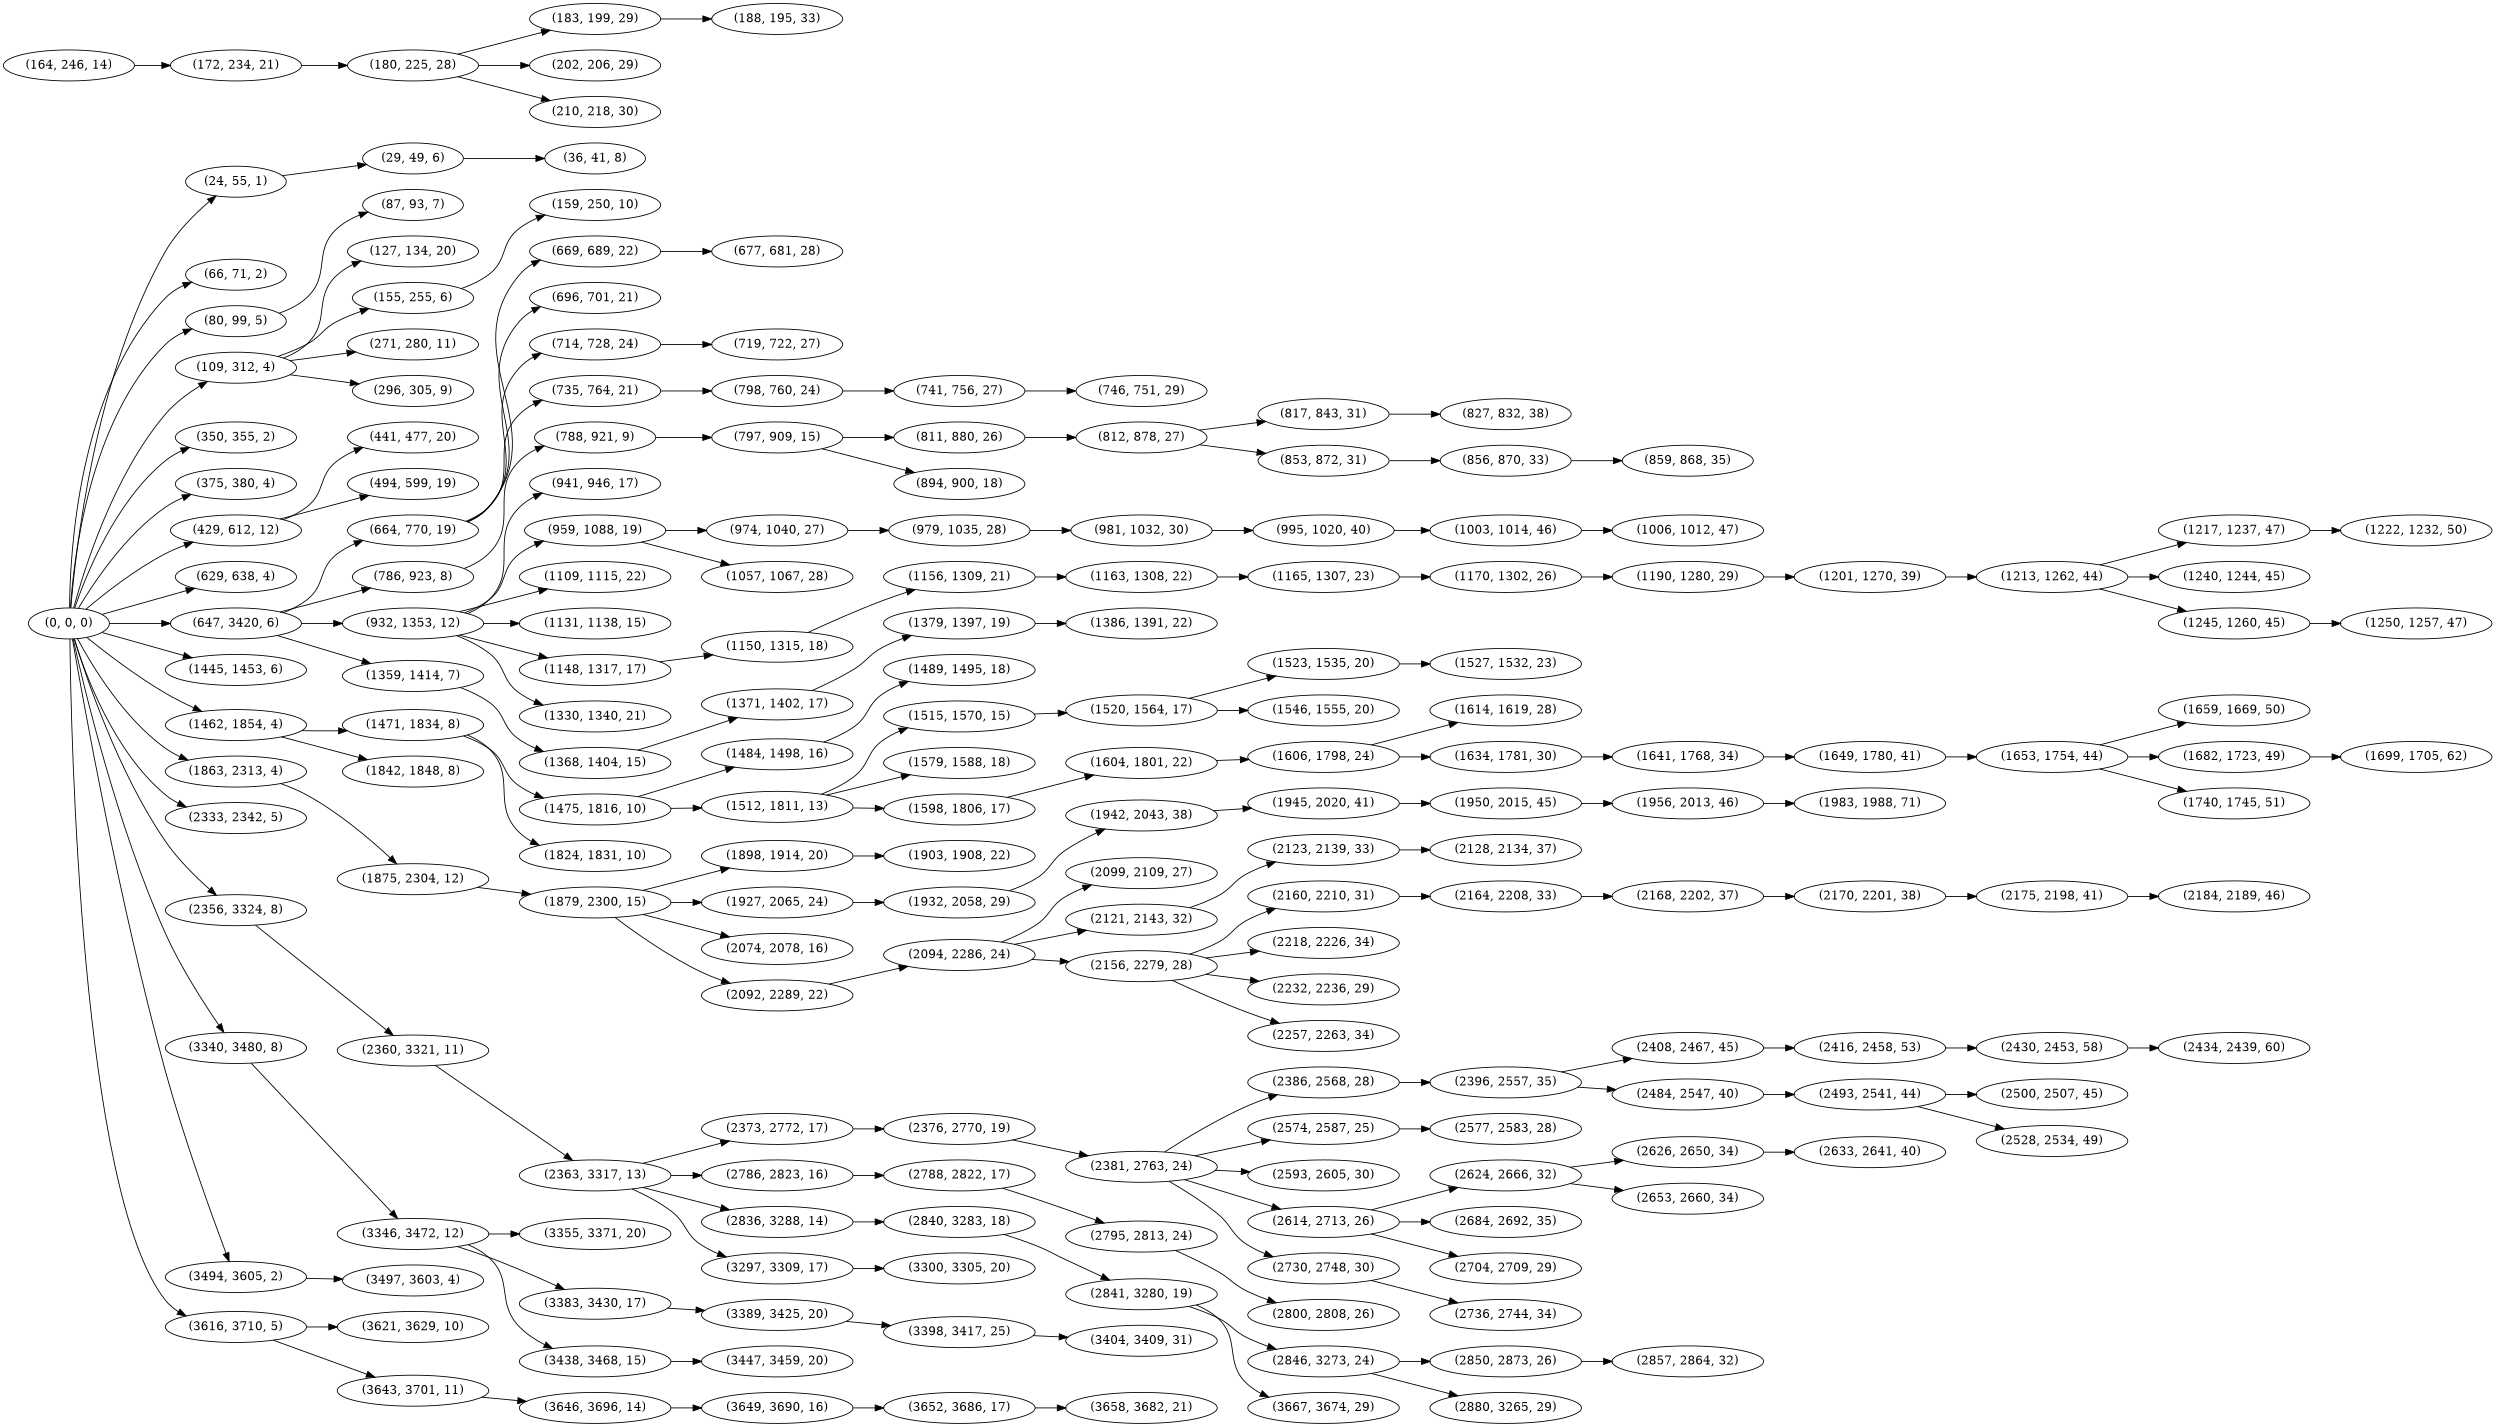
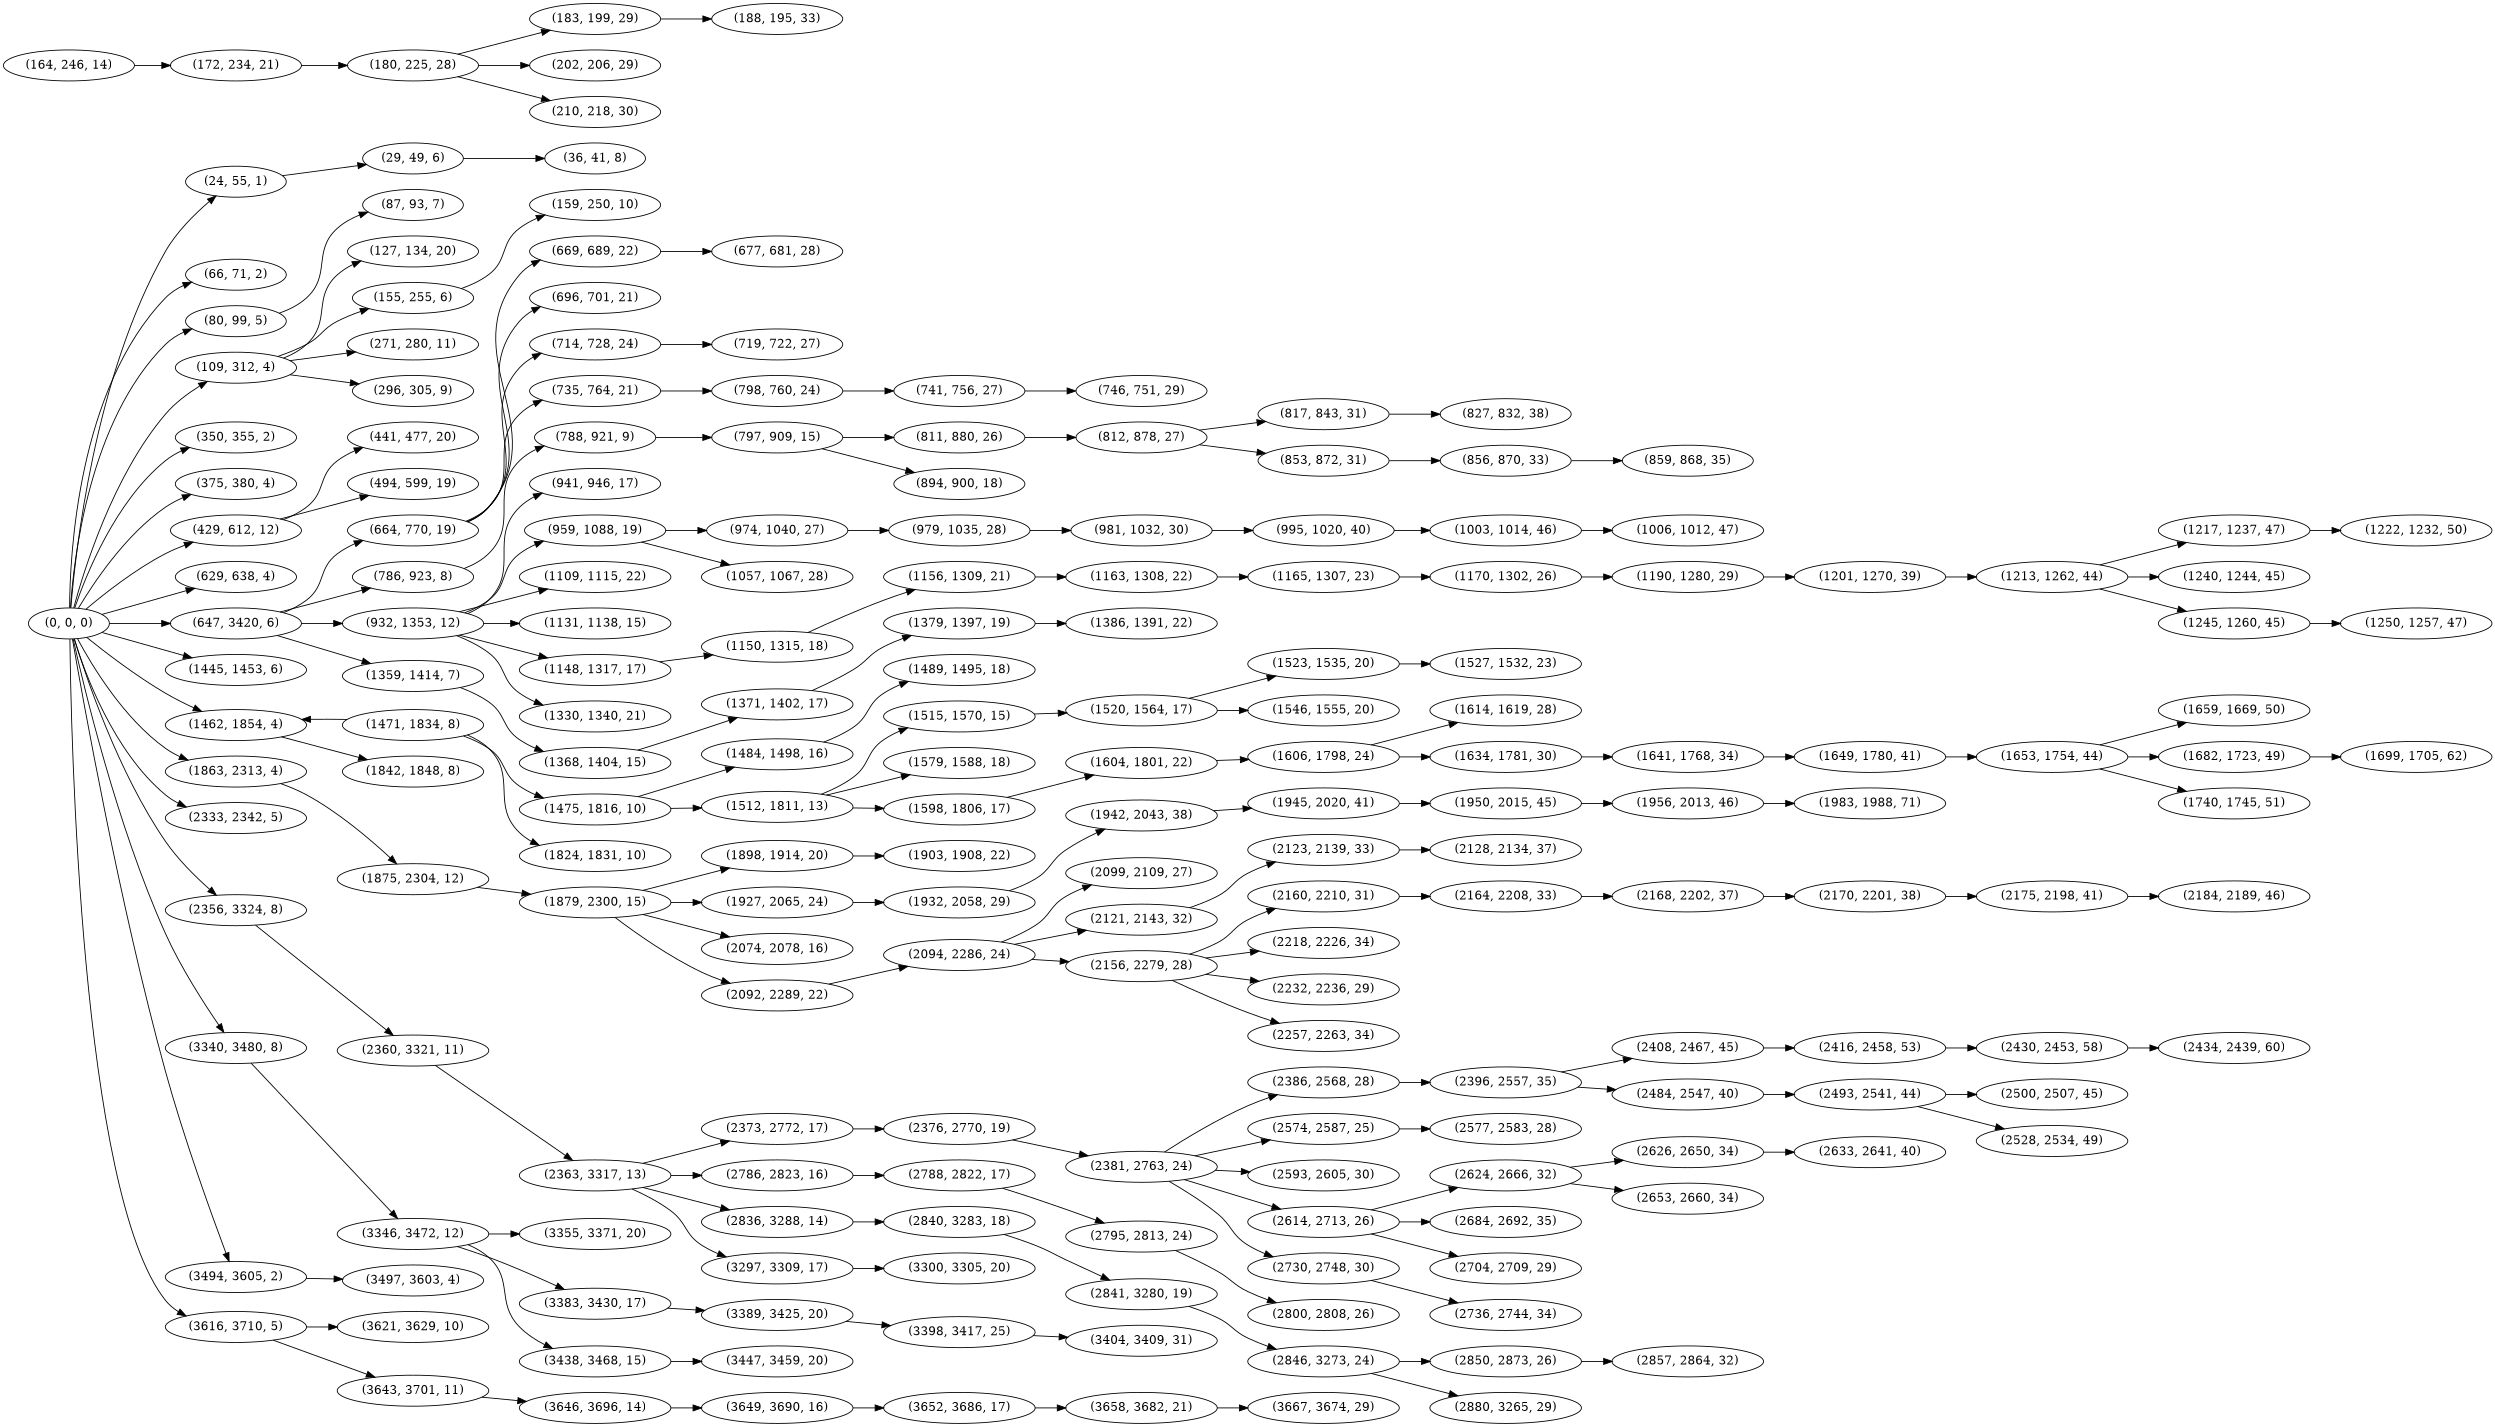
edge "(1462, 1854, 4)" -> "(1471, 1834, 8)": reversed
edge "(2841, 3280, 19)" -> "(3667, 3674, 29)": now "(3658, 3682, 21)" -> "(3667, 3674, 29)"
